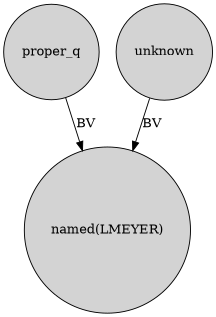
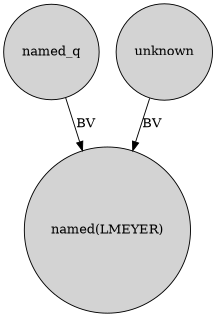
node "proper_q": label "proper_q" -> "named_q"
